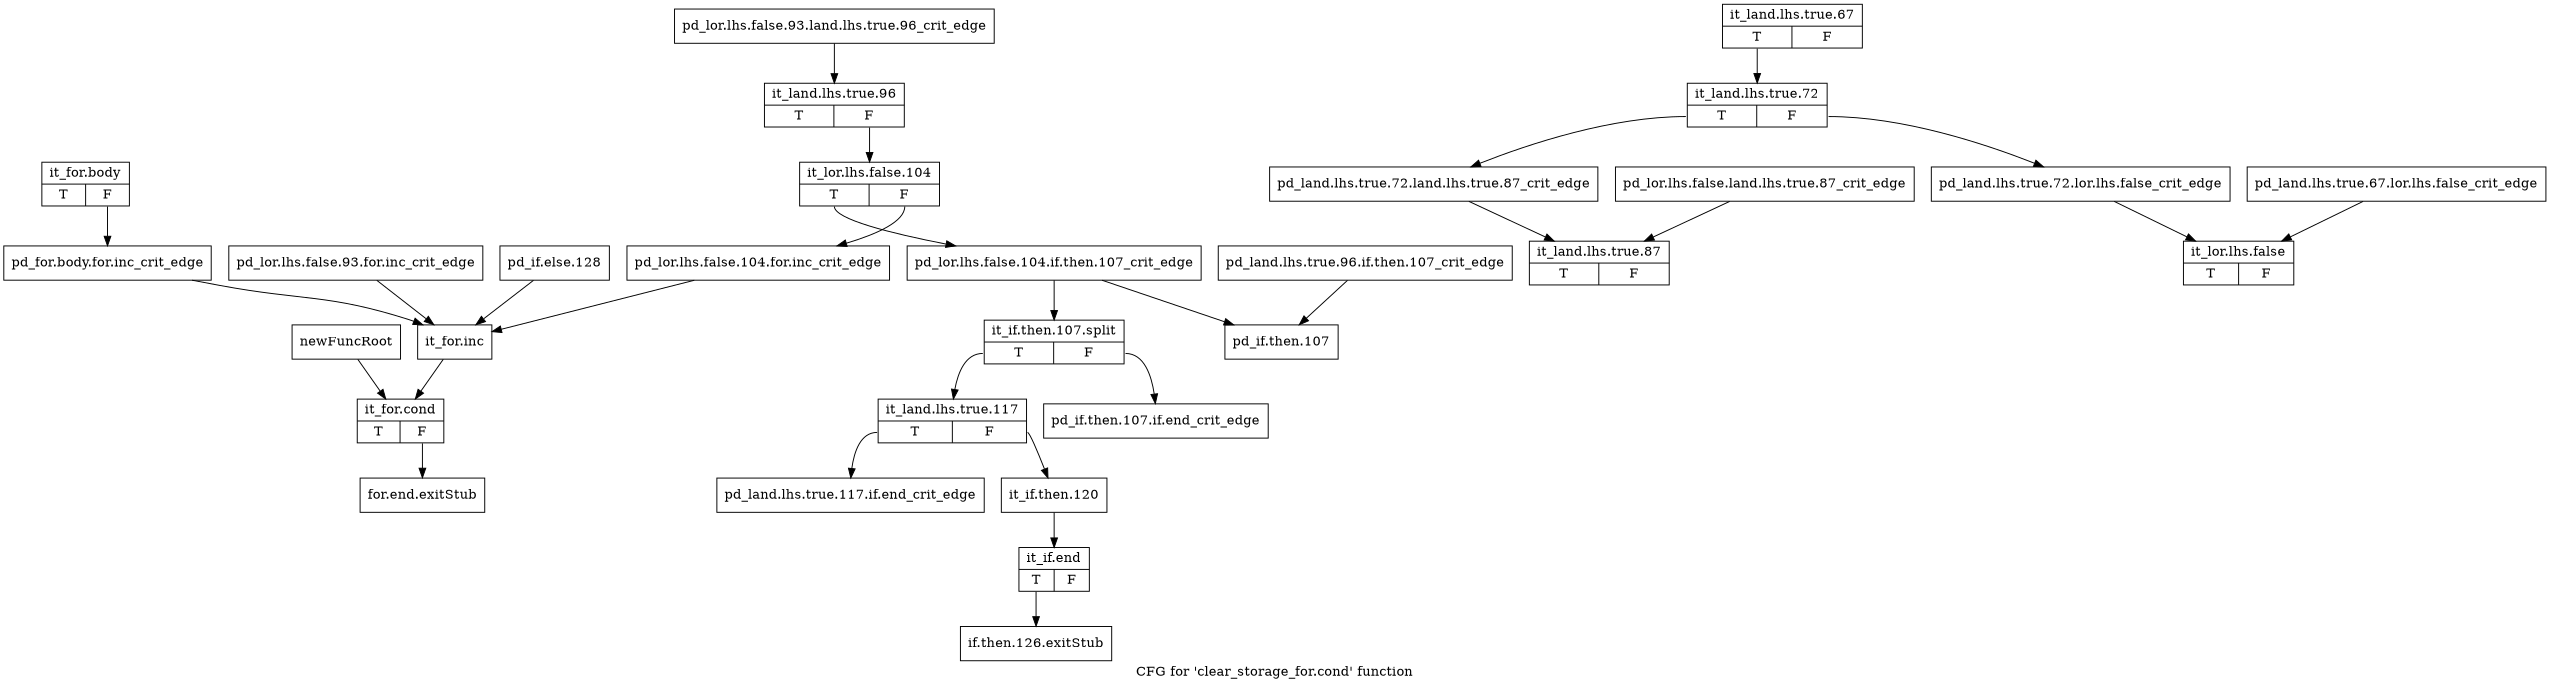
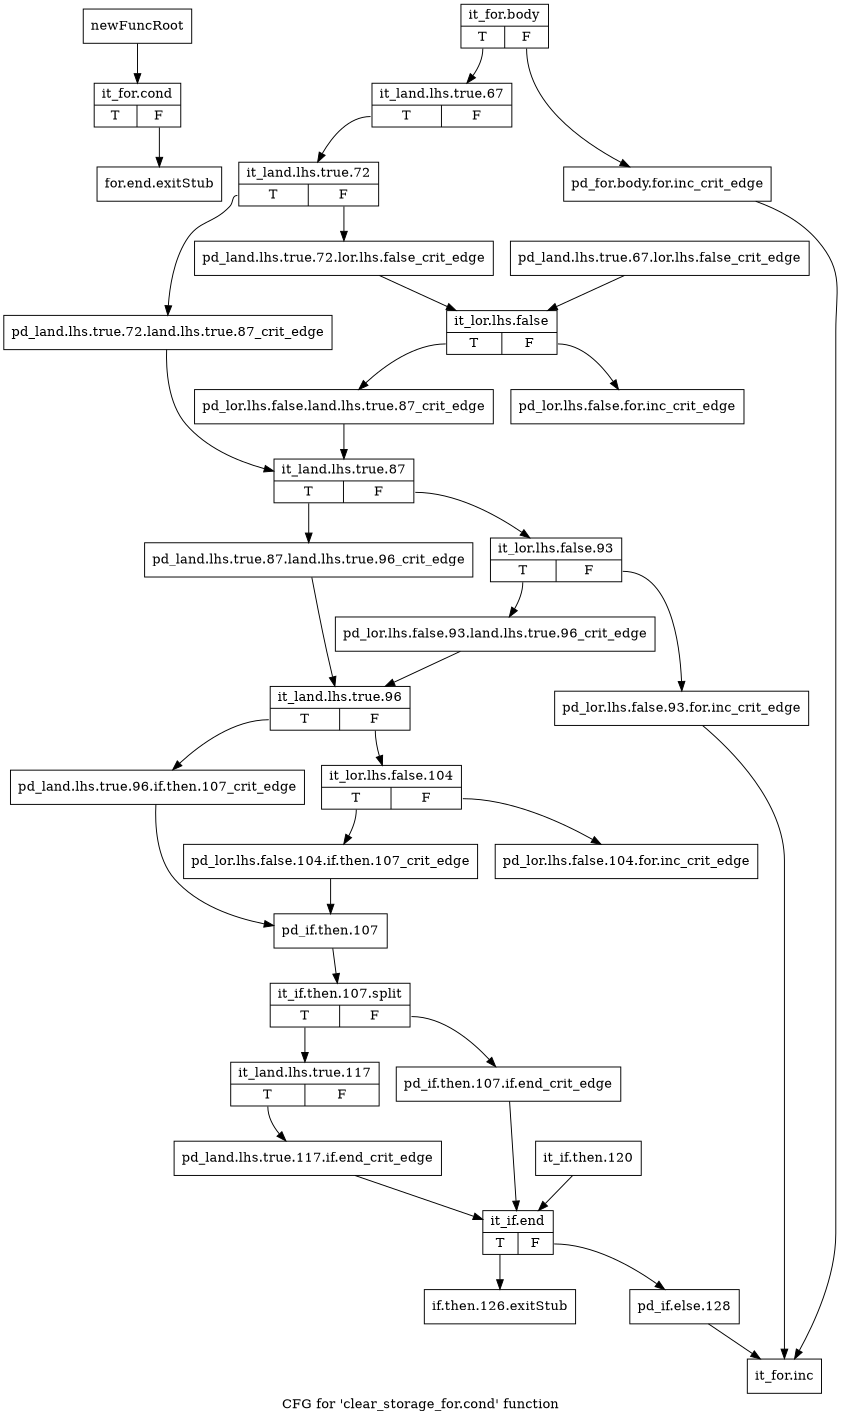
edge "it_for.body" -> "it_land.lhs.true.67": added
edge "pd_lor.lhs.false.104.if.then.107_crit_edge" -> "it_if.then.107.split": now "pd_if.then.107" -> "it_if.then.107.split"
edge "pd_lor.lhs.false.104.for.inc_crit_edge" -> "it_for.inc": removed
edge "it_lor.lhs.false" -> "pd_lor.lhs.false.land.lhs.true.87_crit_edge": added
edge "it_for.inc" -> "it_for.cond": removed
node "pd_lor.lhs.false.for.inc_crit_edge": added
edge "it_land.lhs.true.117" -> "it_if.then.120": removed
node "pd_land.lhs.true.87.land.lhs.true.96_crit_edge": added
node "it_lor.lhs.false.93": added
edge "it_land.lhs.true.96" -> "pd_land.lhs.true.96.if.then.107_crit_edge": added
edge "pd_if.then.107.if.end_crit_edge" -> "it_if.end": added
edge "pd_land.lhs.true.117.if.end_crit_edge" -> "it_if.end": added
edge "it_if.end" -> "pd_if.else.128": added
